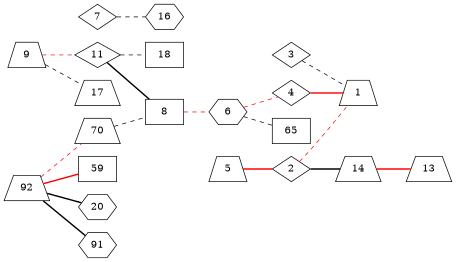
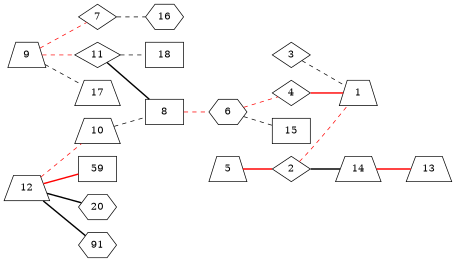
edge "7" -- "9": added
node "70": label "70" -> "10"
node "65": label "65" -> "15"
node "92": label "92" -> "12"
